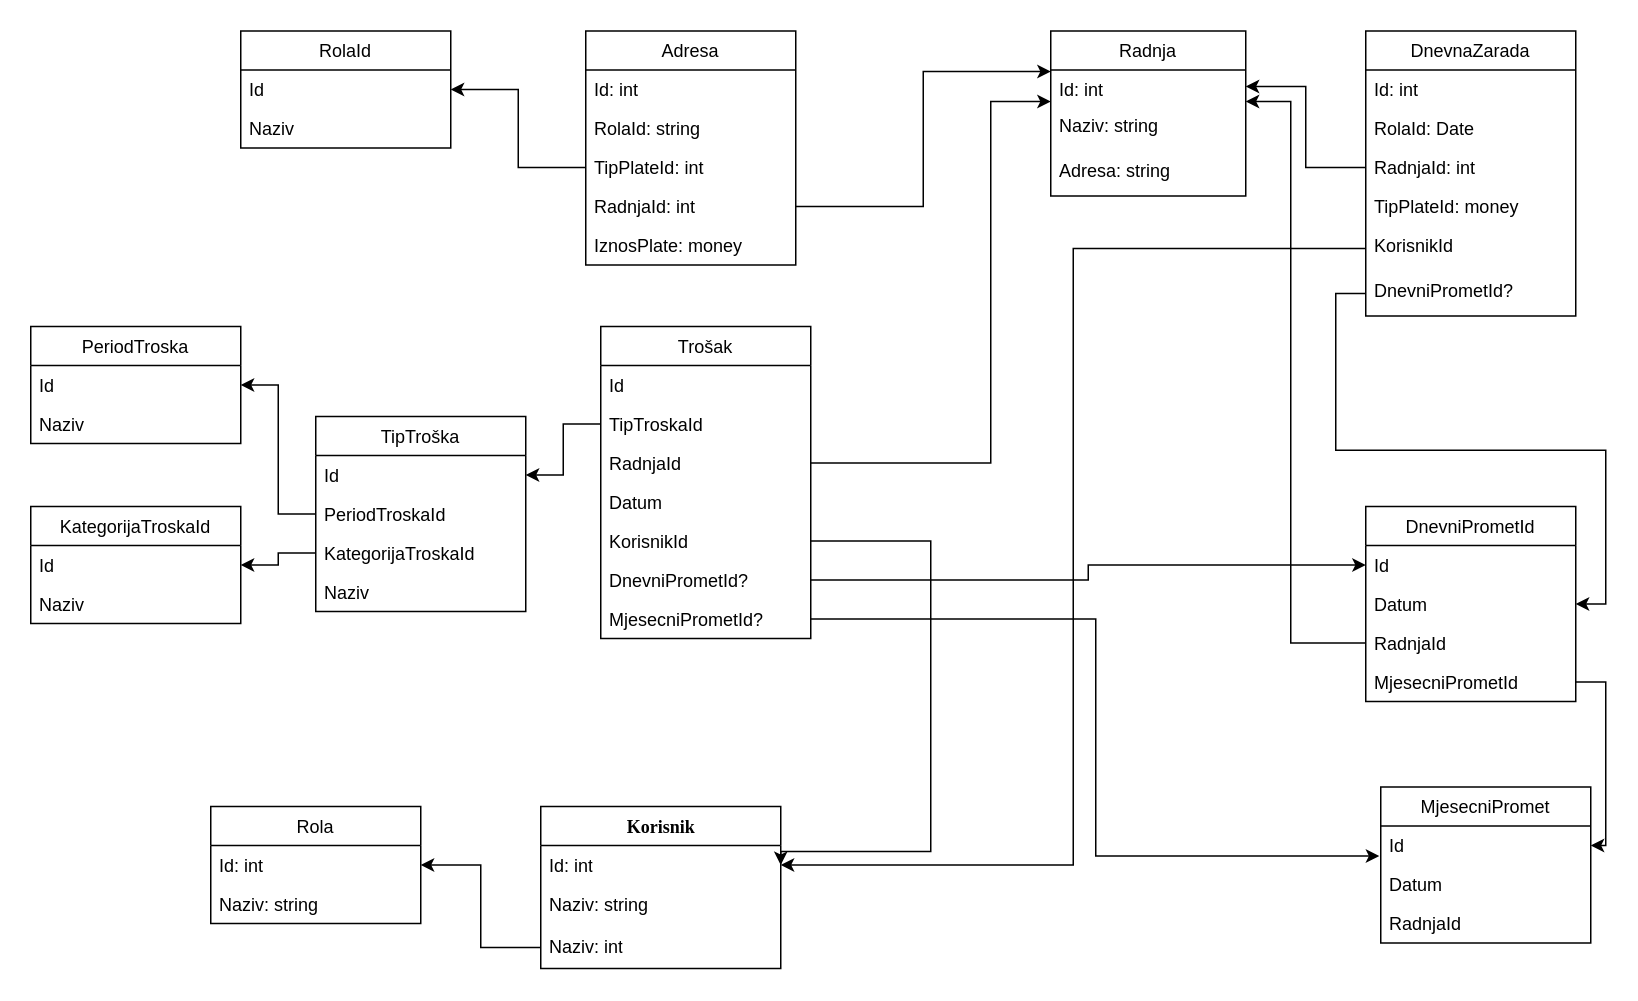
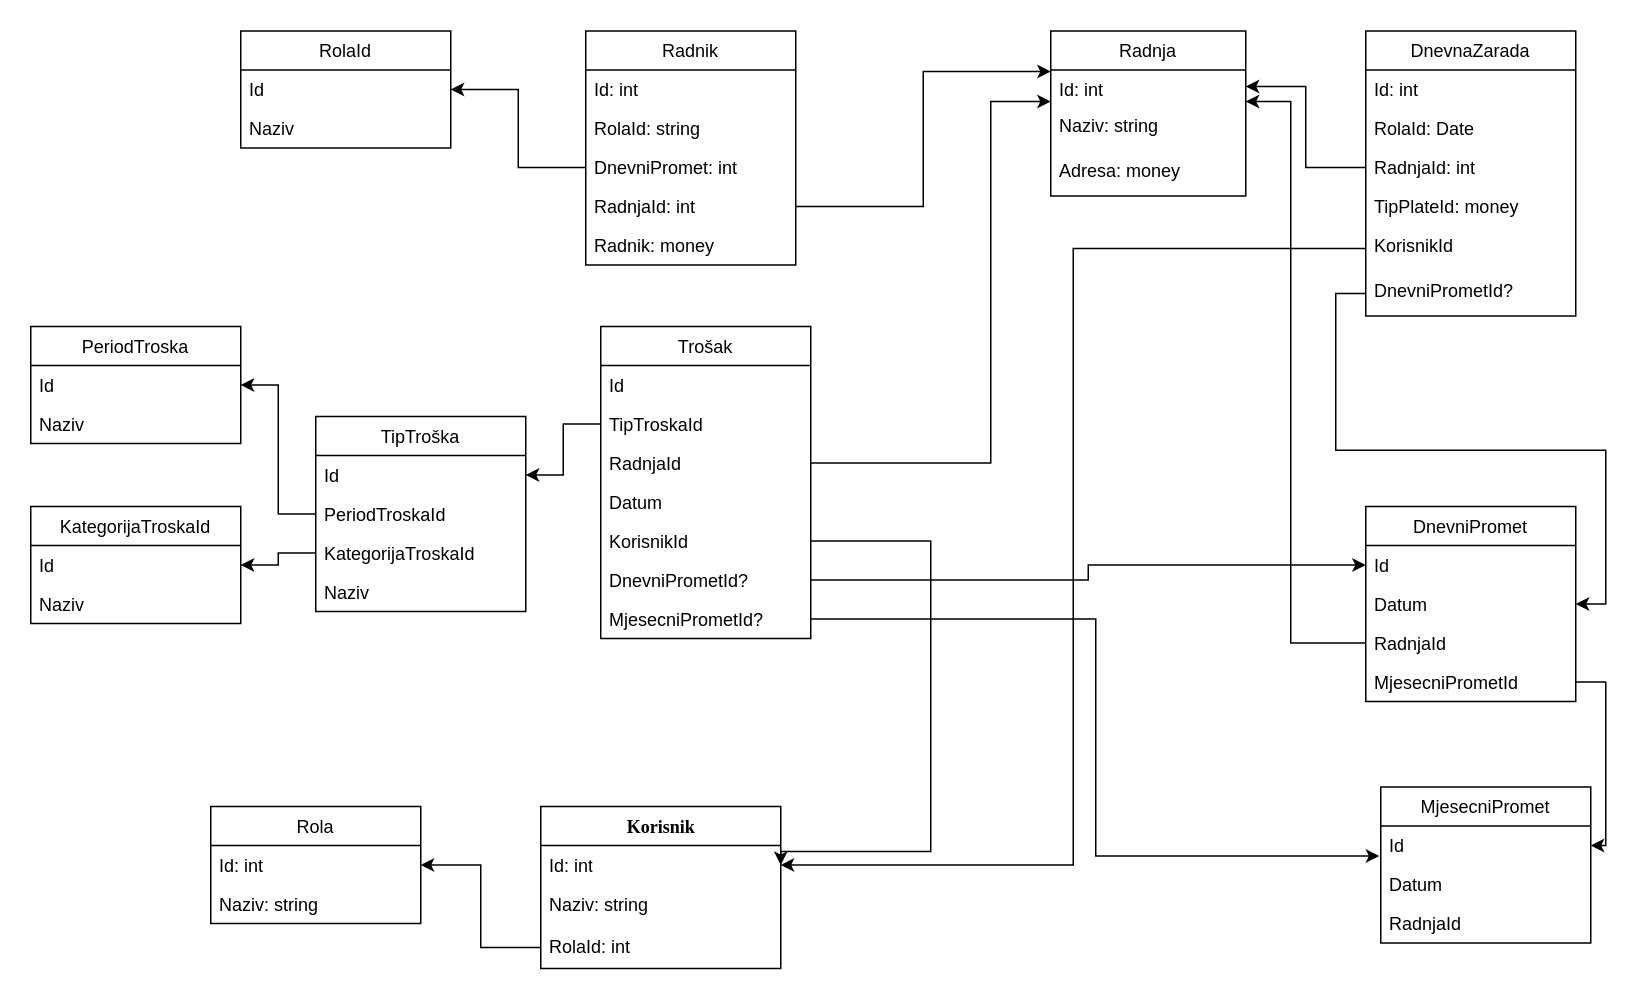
node "Adresa": label "Adresa" -> "Radnik"
node "TipPlateId: int": label "TipPlateId: int" -> "DnevniPromet: int"
node "Adresa: string": label "Adresa: string" -> "Adresa: money"
node "IznosPlate: money": label "IznosPlate: money" -> "Radnik: money"
node "DnevniPrometId": label "DnevniPrometId" -> "DnevniPromet"
node "Naziv: int": label "Naziv: int" -> "RolaId: int"
